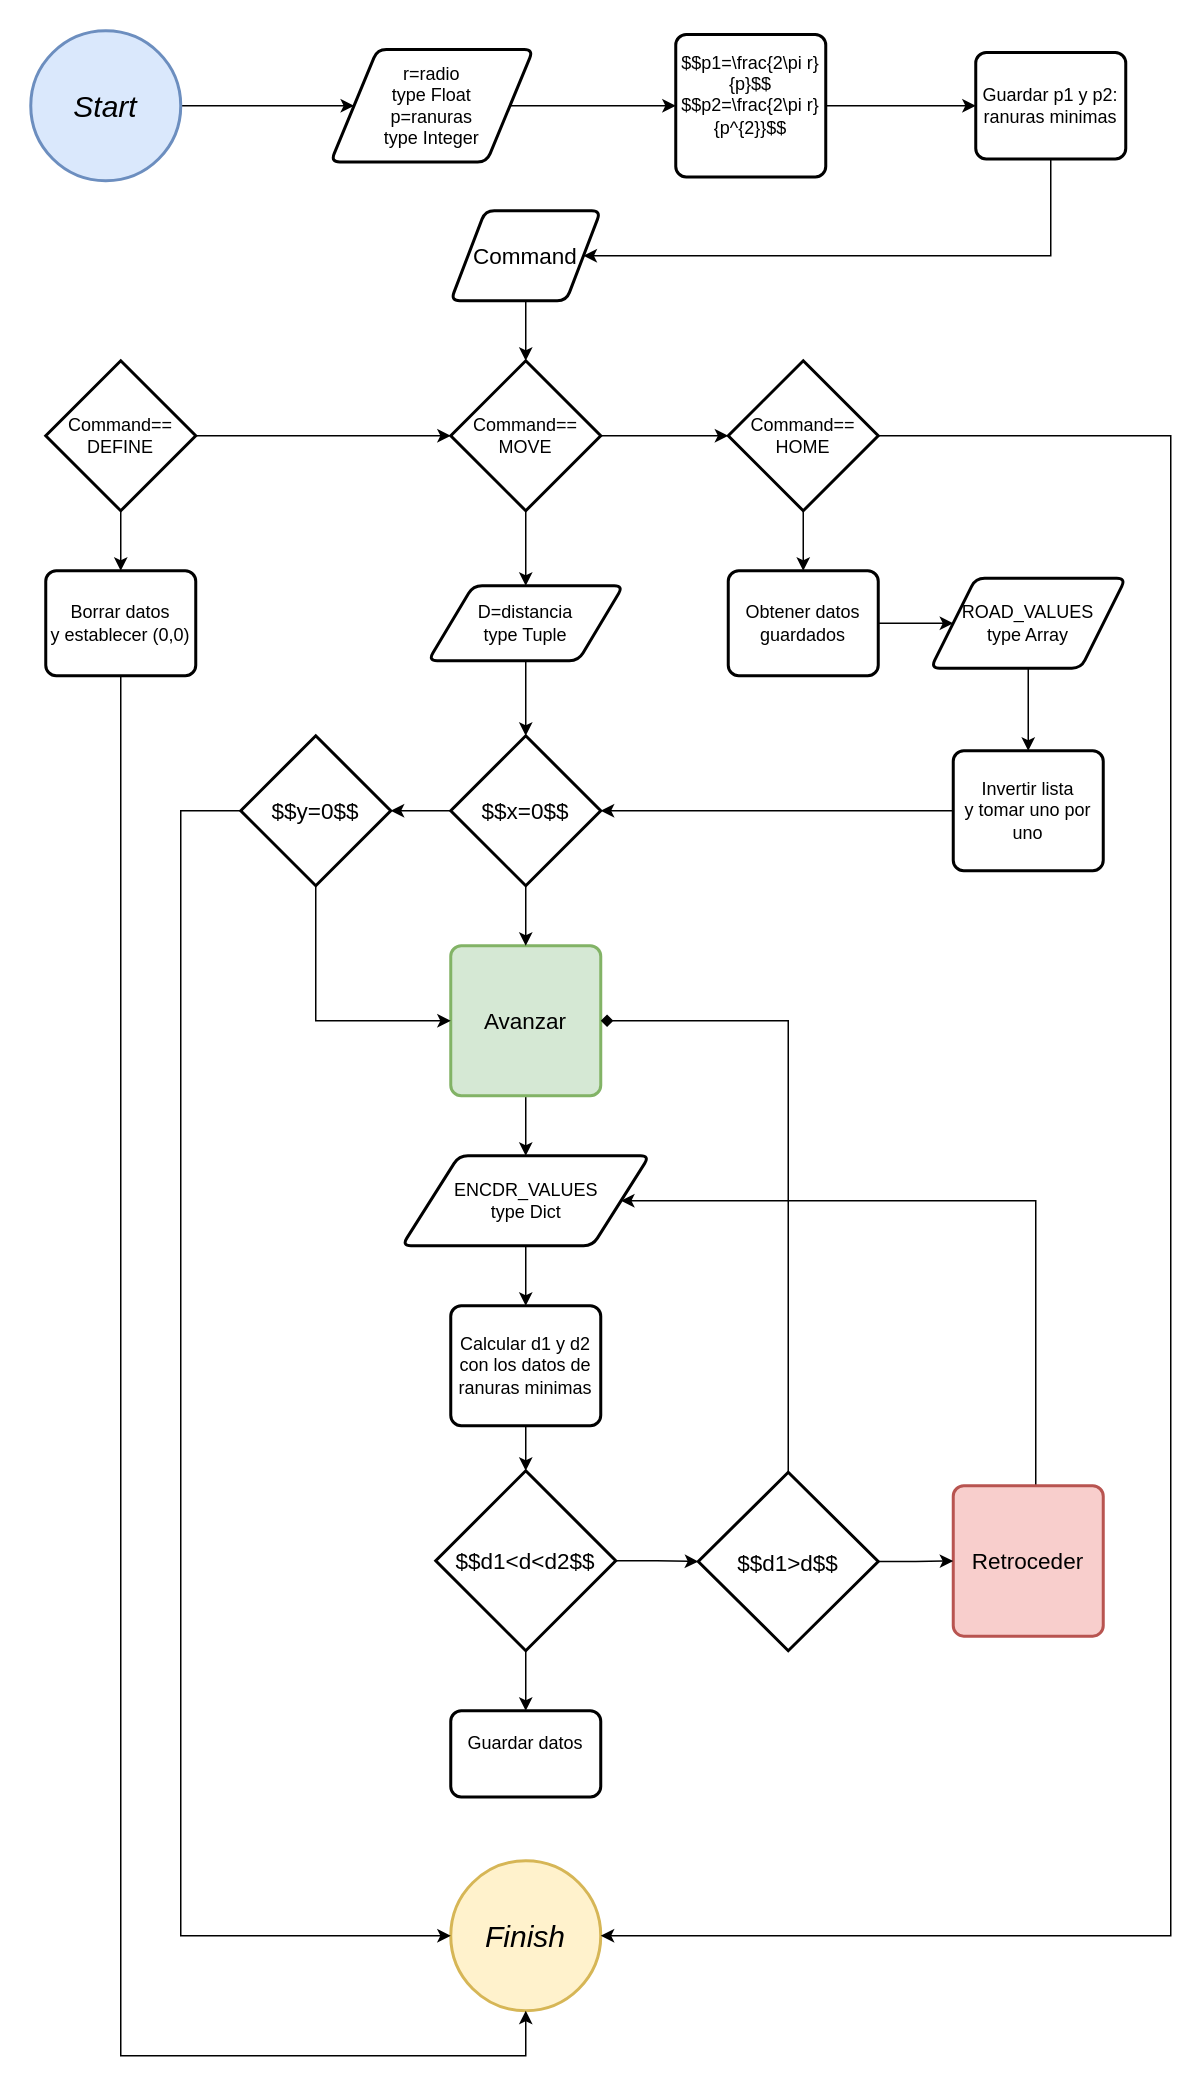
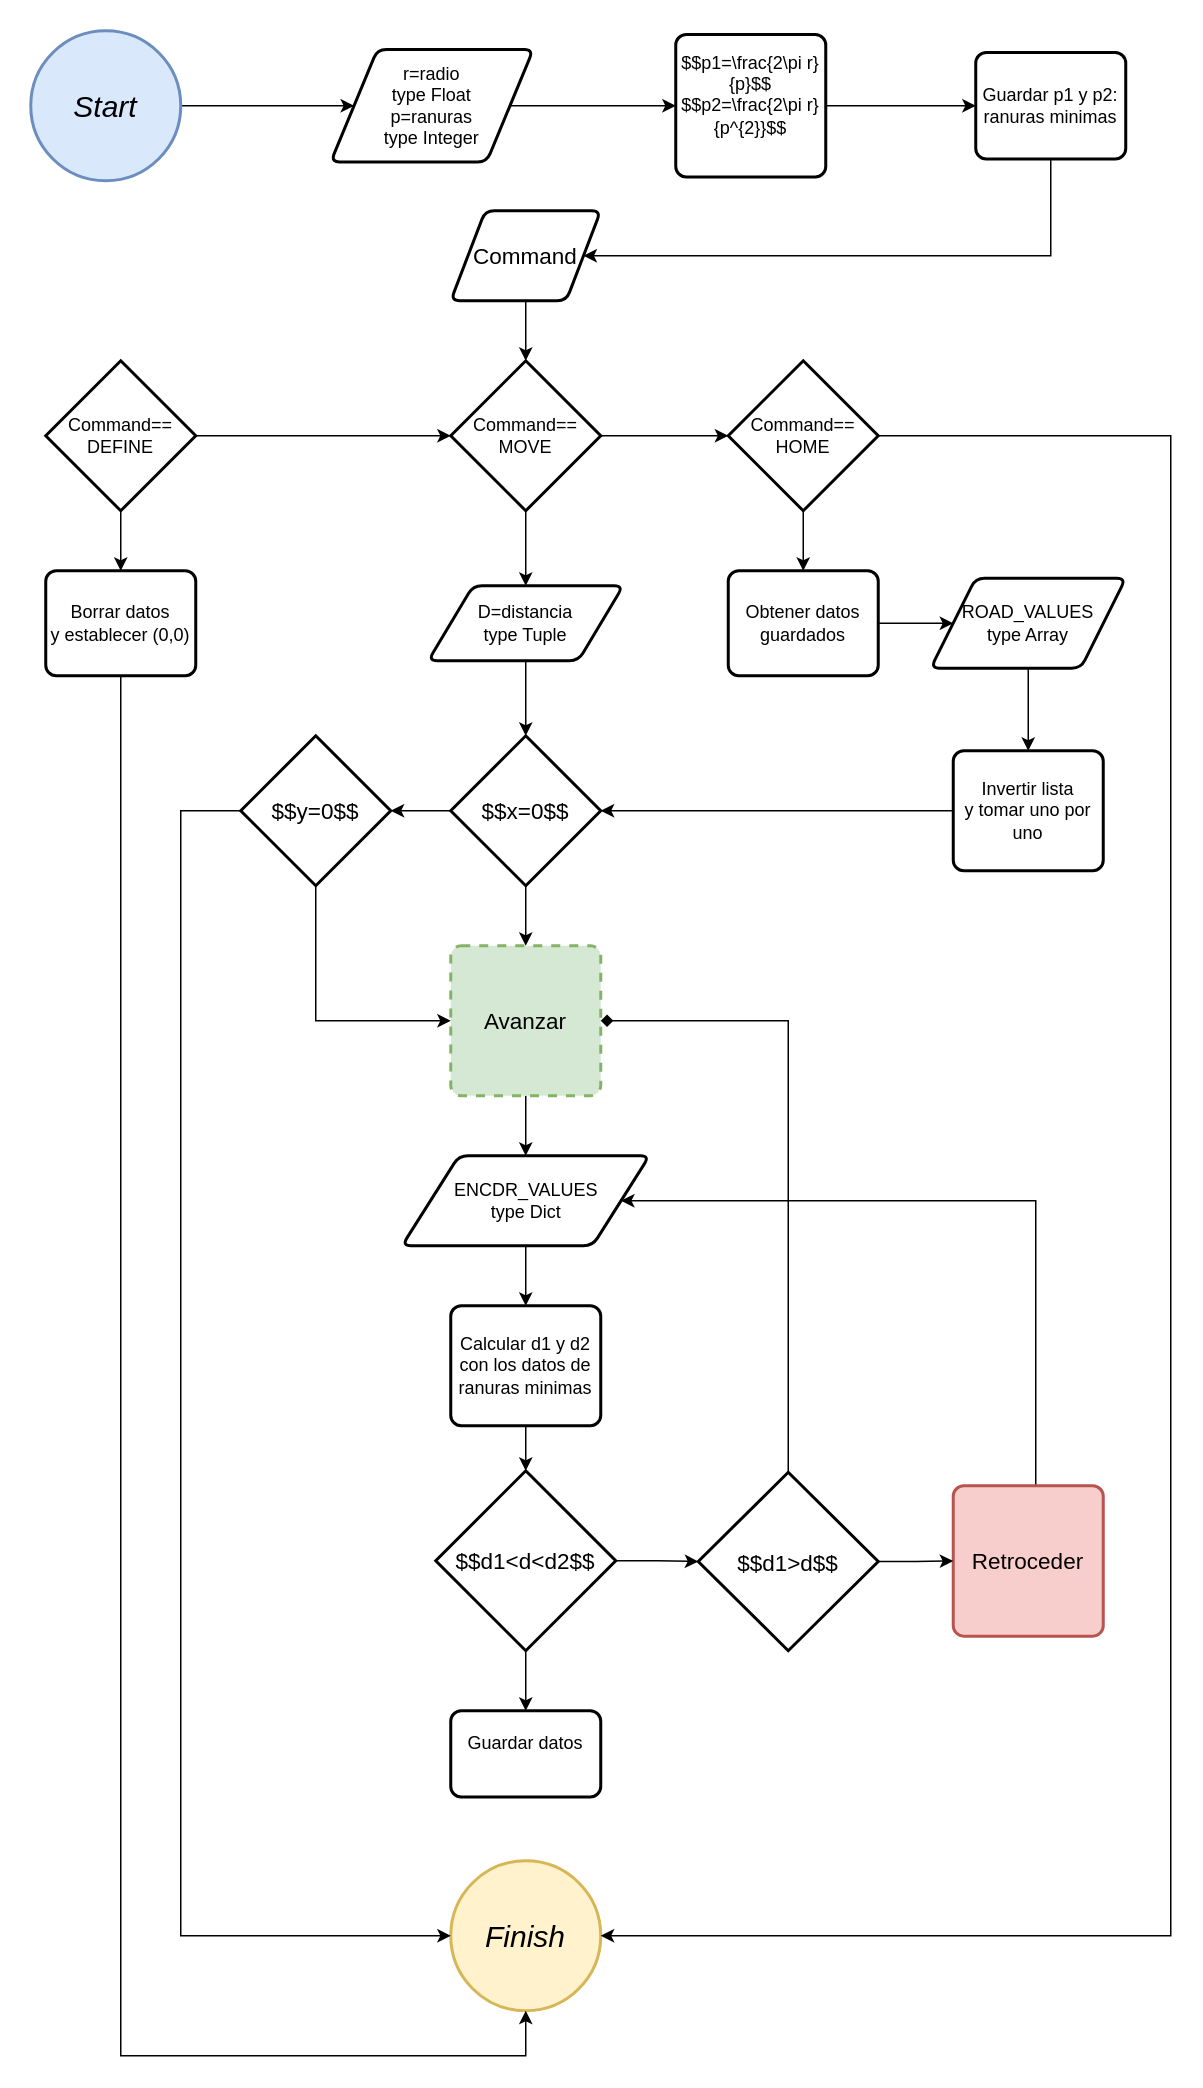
node "Avanzar": style solid -> dashed
